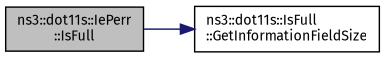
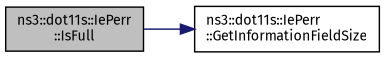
node "ns3::dot11s::IsFull ::GetInformationFieldSize": label "ns3::dot11s::IsFull ::GetInformationFieldSize" -> "ns3::dot11s::IePerr ::GetInformationFieldSize"
